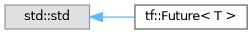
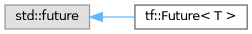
node "std::std": label "std::std" -> "std::future"
